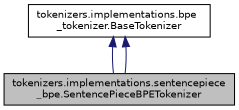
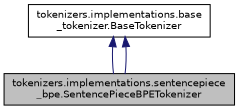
node "tokenizers.implementations.bpe _tokenizer.BaseTokenizer": label "tokenizers.implementations.bpe _tokenizer.BaseTokenizer" -> "tokenizers.implementations.base _tokenizer.BaseTokenizer"
